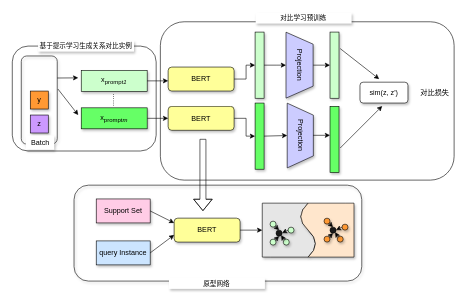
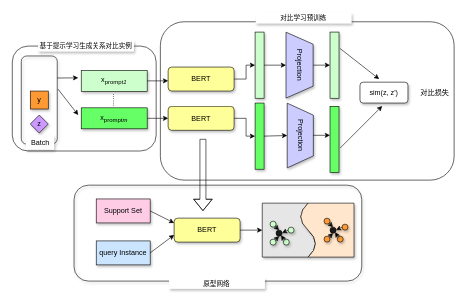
node "z": shape rectangle -> diamond
